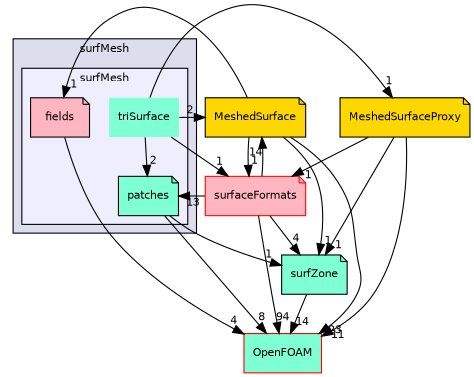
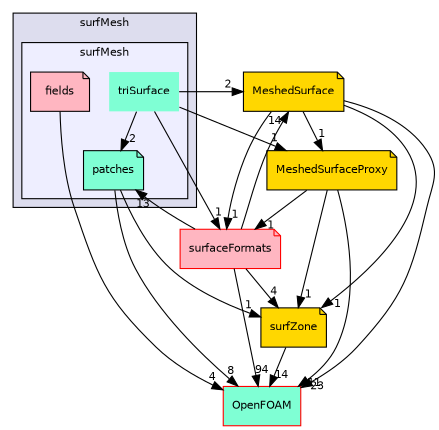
edge "MeshedSurface" -> "fields": now "MeshedSurface" -> "MeshedSurfaceProxy"
node "surfZone": fillcolor aquamarine -> gold
